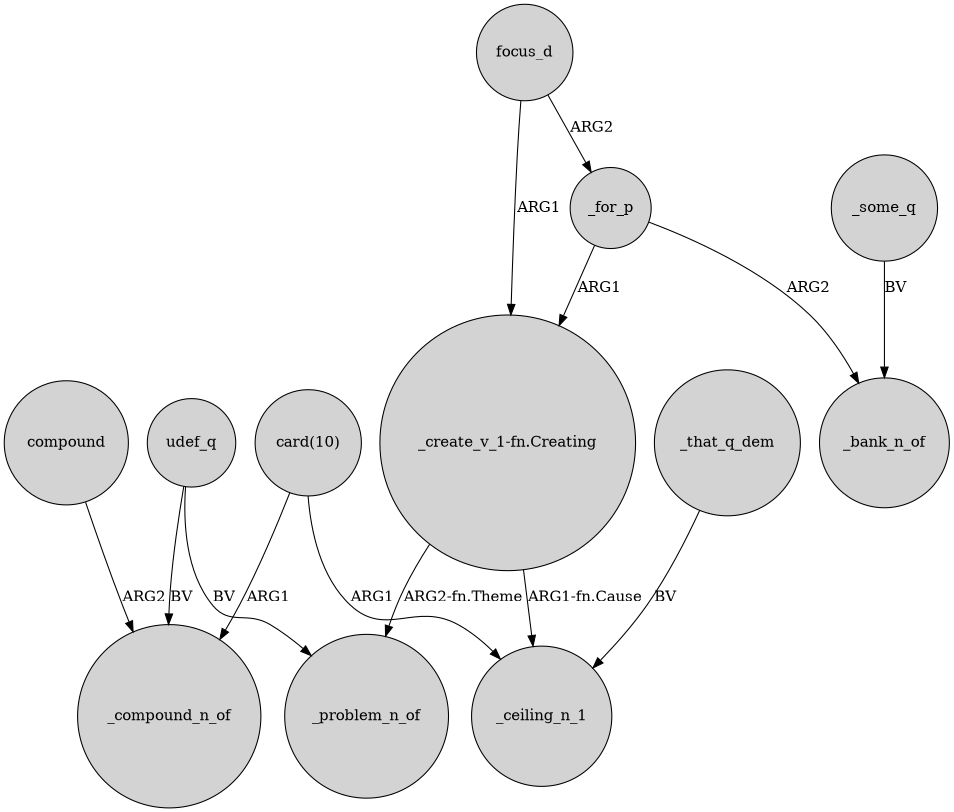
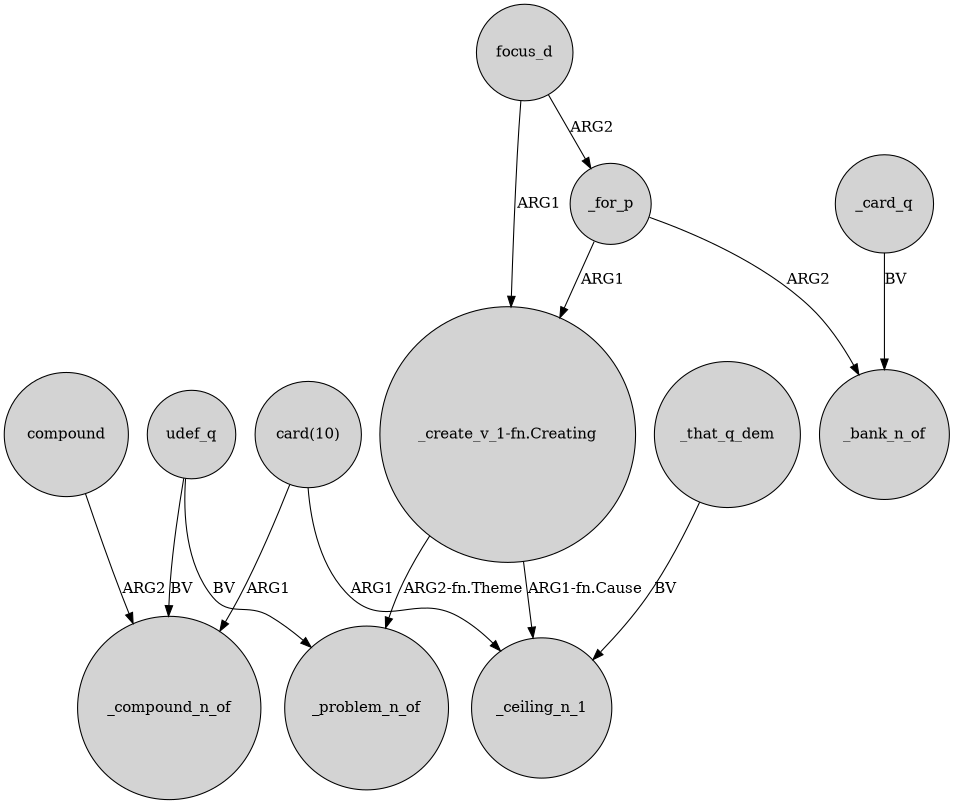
node "_some_q": label "_some_q" -> "_card_q"
